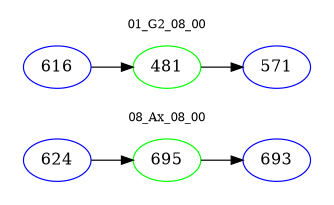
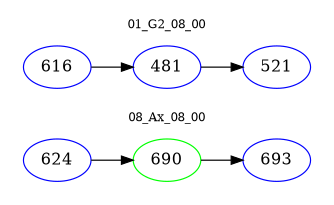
node "481": color green -> blue
node "571": label "571" -> "521"
node "695": label "695" -> "690"
